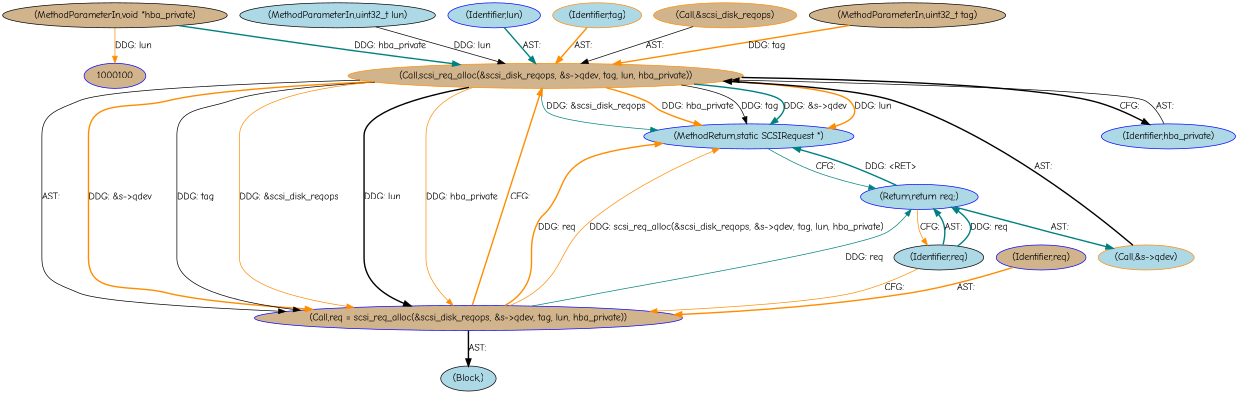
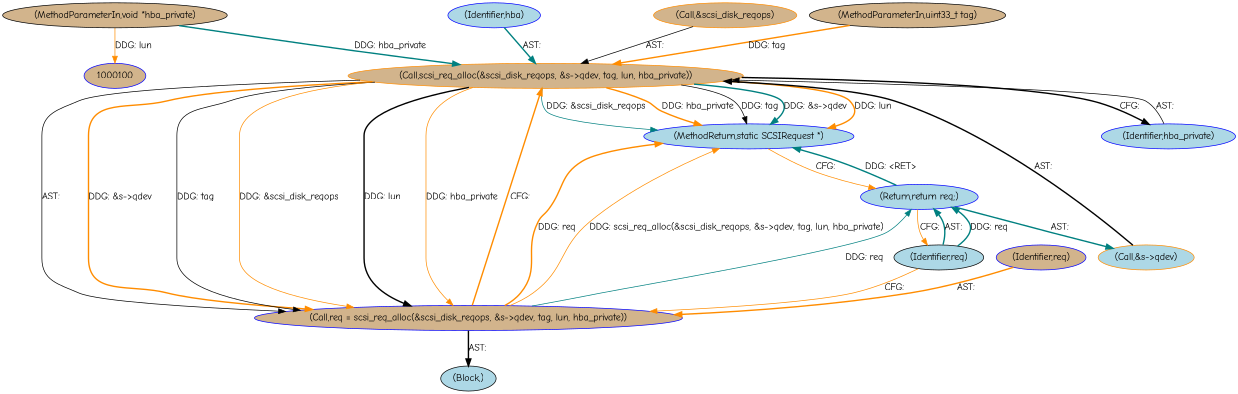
node "(MethodParameterIn,uint32_t lun)": removed
node "(Identifier,lun)": label "(Identifier,lun)" -> "(Identifier,hba)"
node "(Identifier,tag)": removed
node "(MethodParameterIn,uint32_t tag)": label "(MethodParameterIn,uint32_t tag)" -> "(MethodParameterIn,uint33_t tag)"
edge "(MethodReturn,static SCSIRequest *)" -> "(Return,return req;)": color teal -> darkorange
